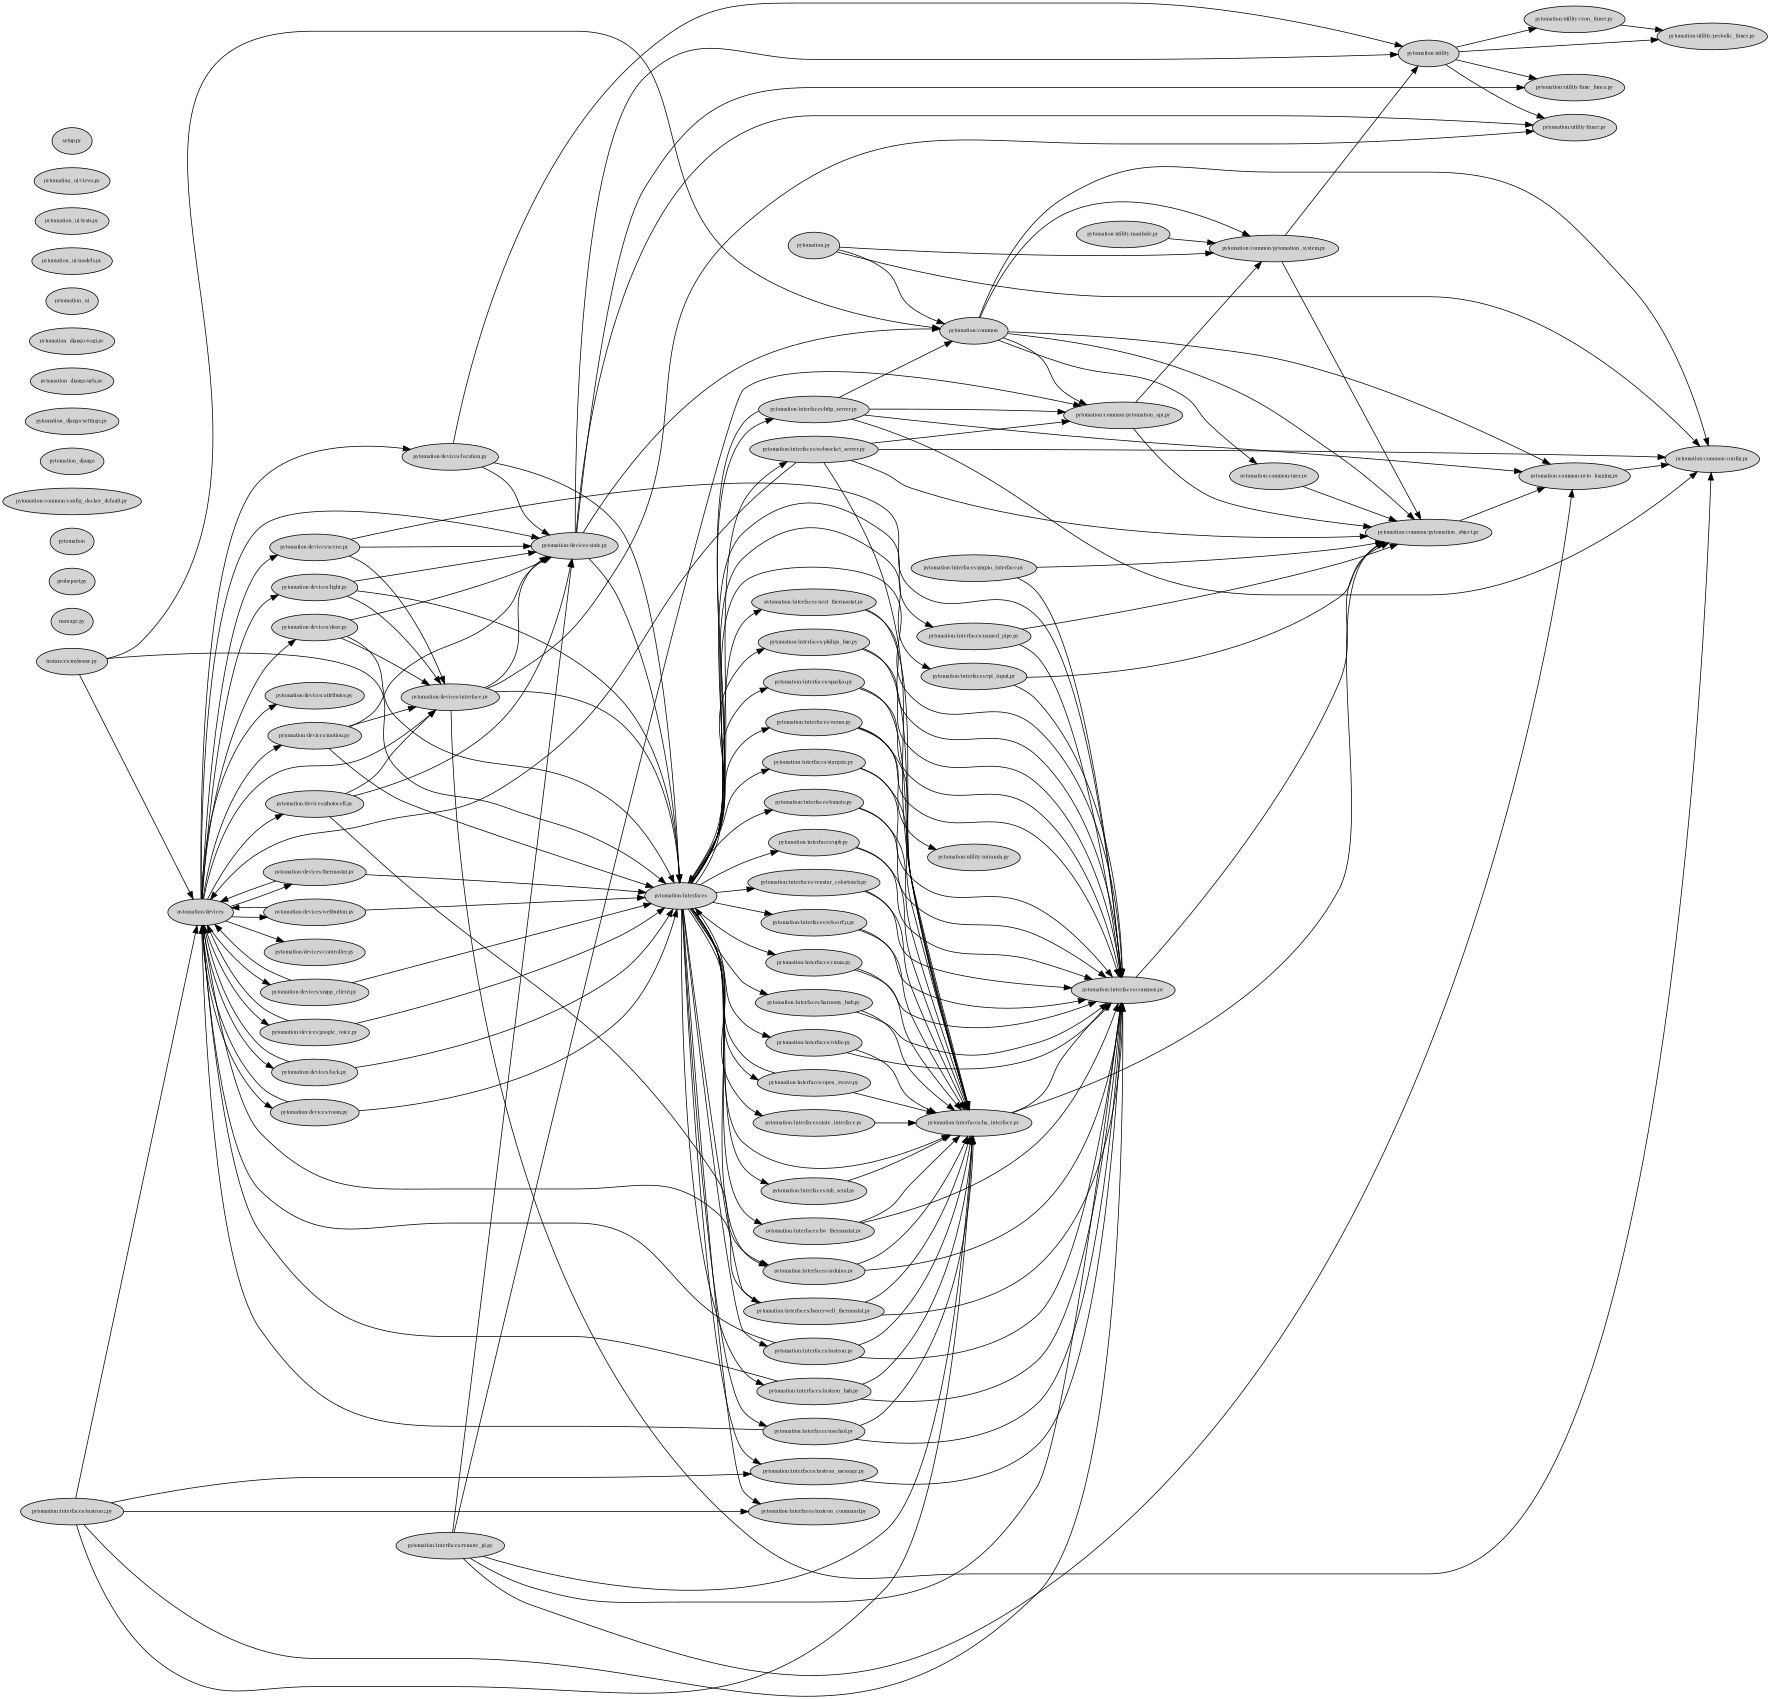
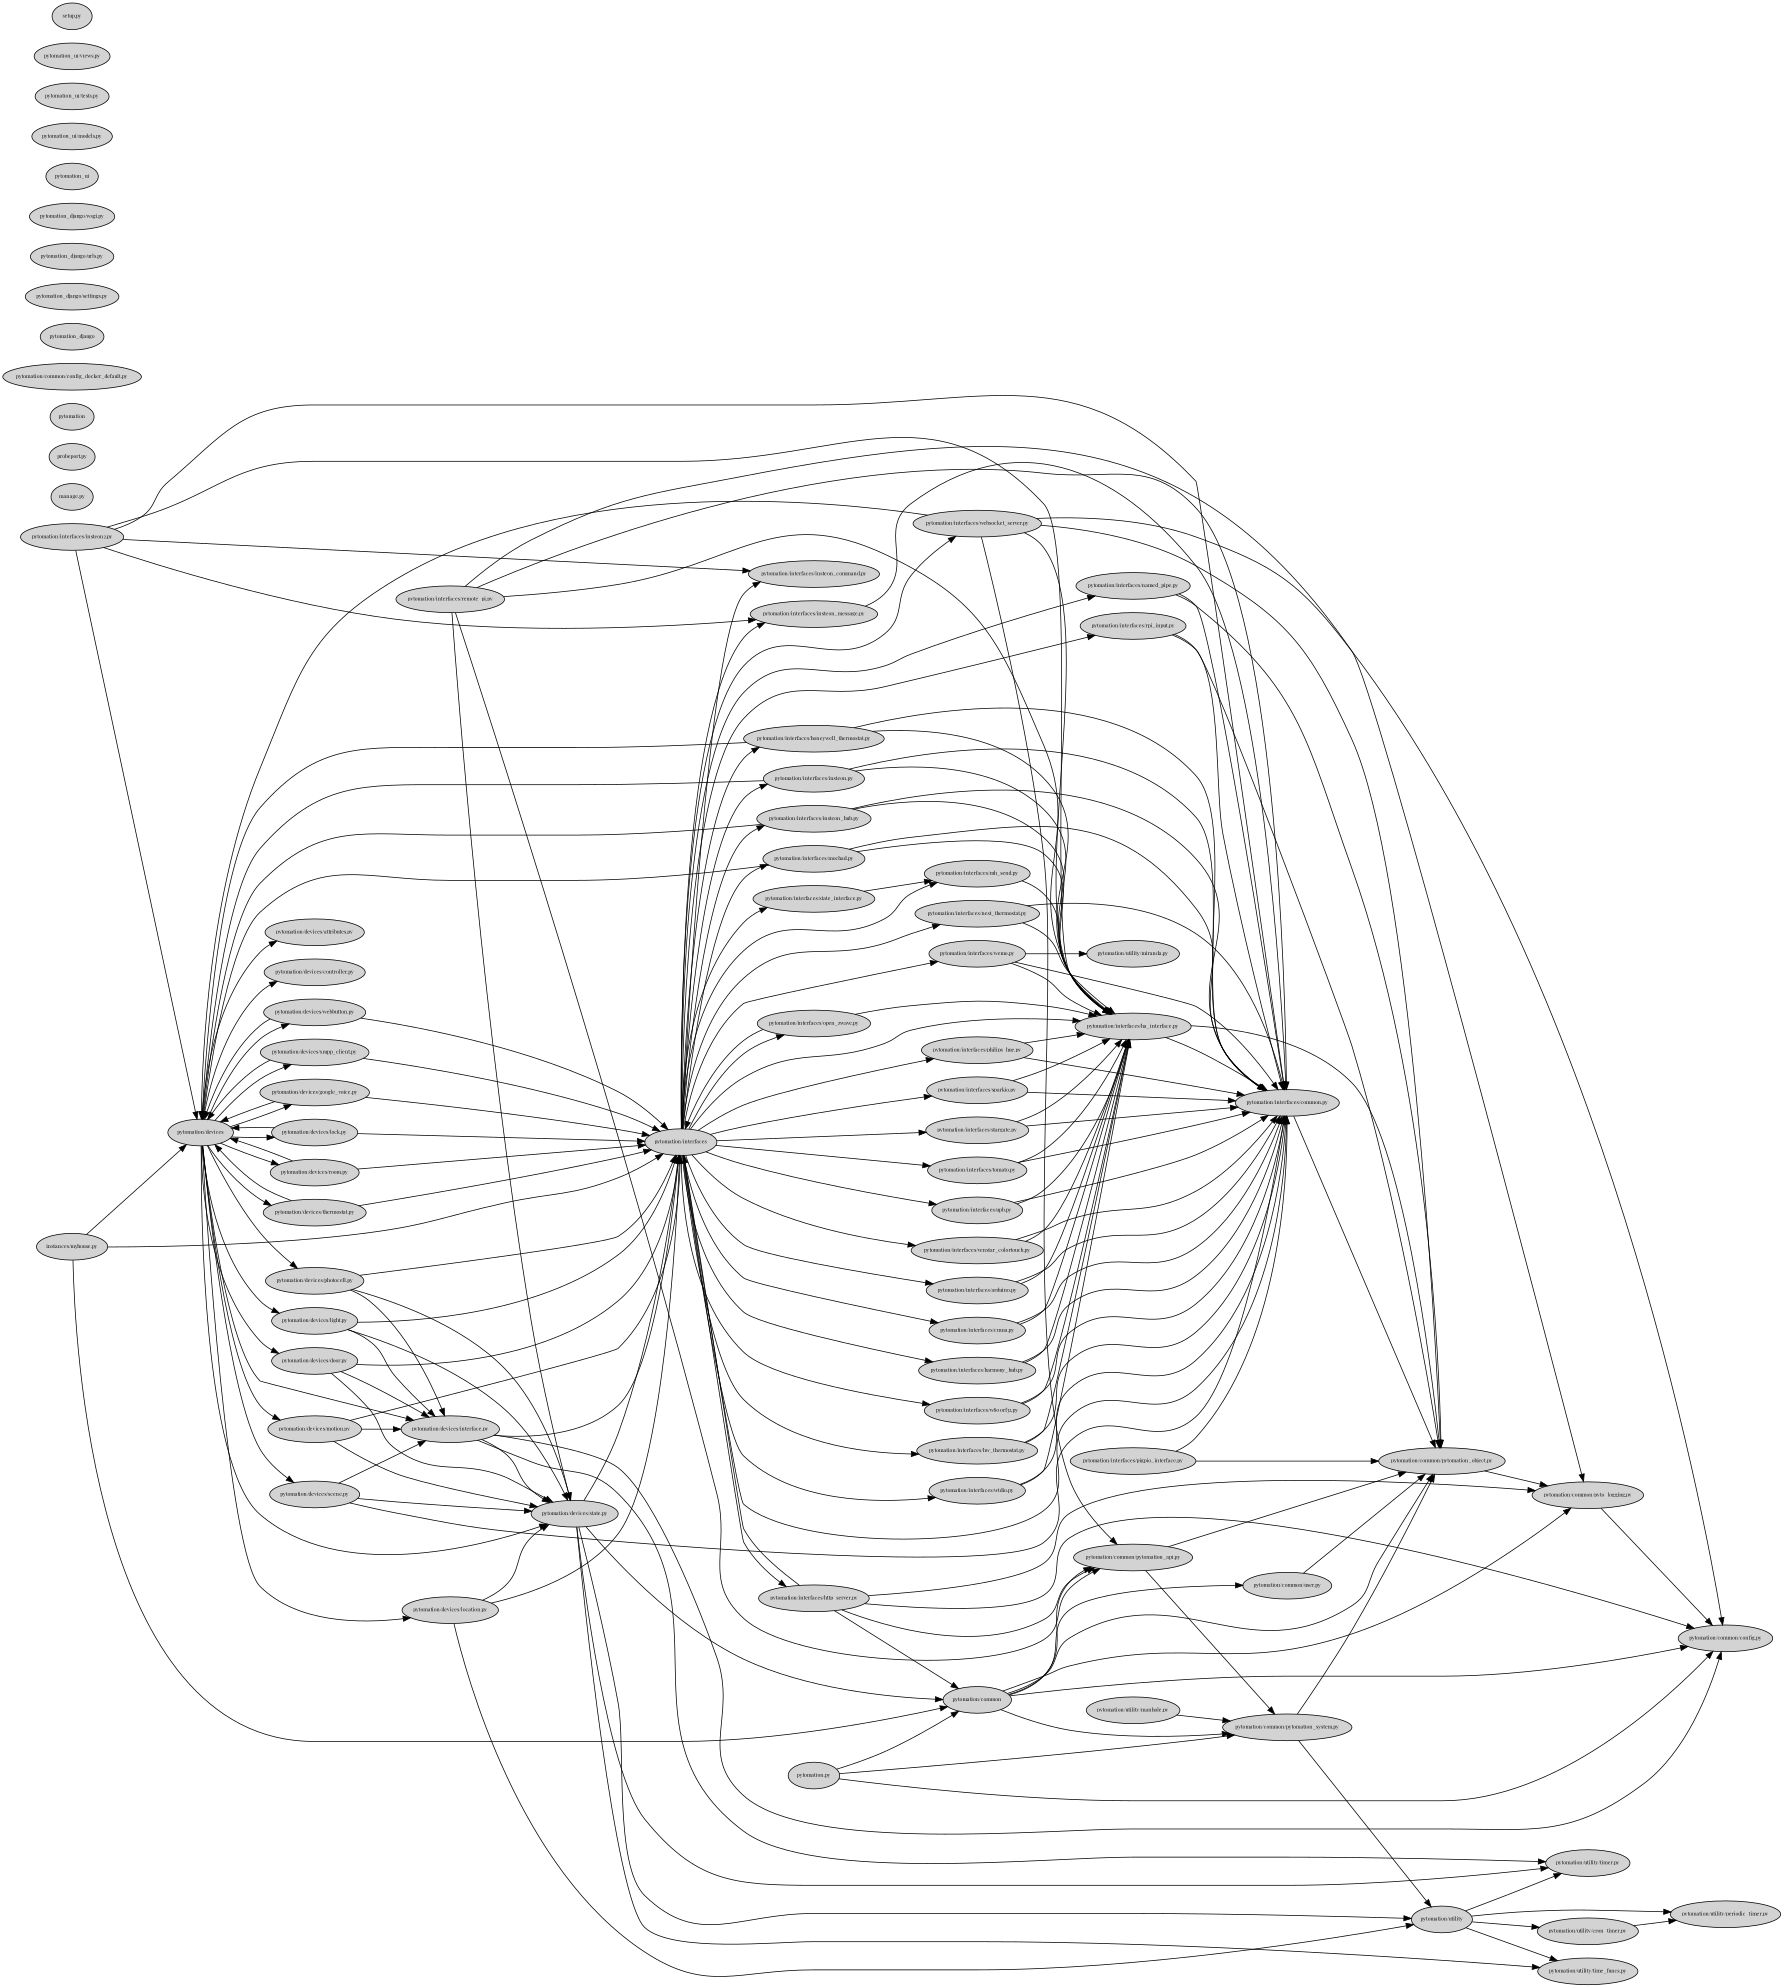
edge "pytomation/devices/photocell.py" -> "pytomation/interfaces/arduino.py": now "pytomation/devices/photocell.py" -> "pytomation/interfaces"
edge "pytomation/interfaces/state_interface.py" -> "pytomation/interfaces/ha_interface.py": now "pytomation/interfaces/state_interface.py" -> "pytomation/interfaces/mh_send.py"
